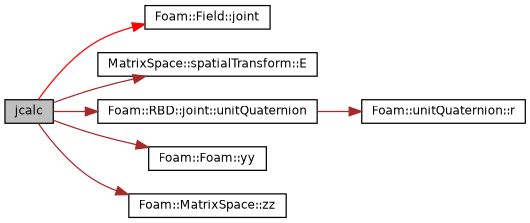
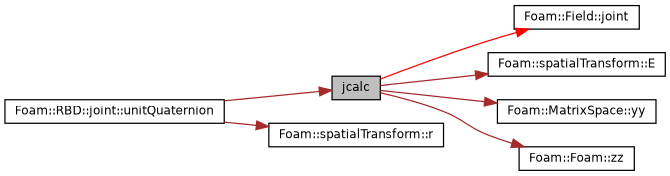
node "MatrixSpace::spatialTransform::E": label "MatrixSpace::spatialTransform::E" -> "Foam::spatialTransform::E"
edge "jcalc" -> "Foam::RBD::joint::unitQuaternion": reversed
node "Foam::unitQuaternion::r": label "Foam::unitQuaternion::r" -> "Foam::spatialTransform::r"
node "Foam::Foam::yy": label "Foam::Foam::yy" -> "Foam::MatrixSpace::yy"
node "Foam::MatrixSpace::zz": label "Foam::MatrixSpace::zz" -> "Foam::Foam::zz"
